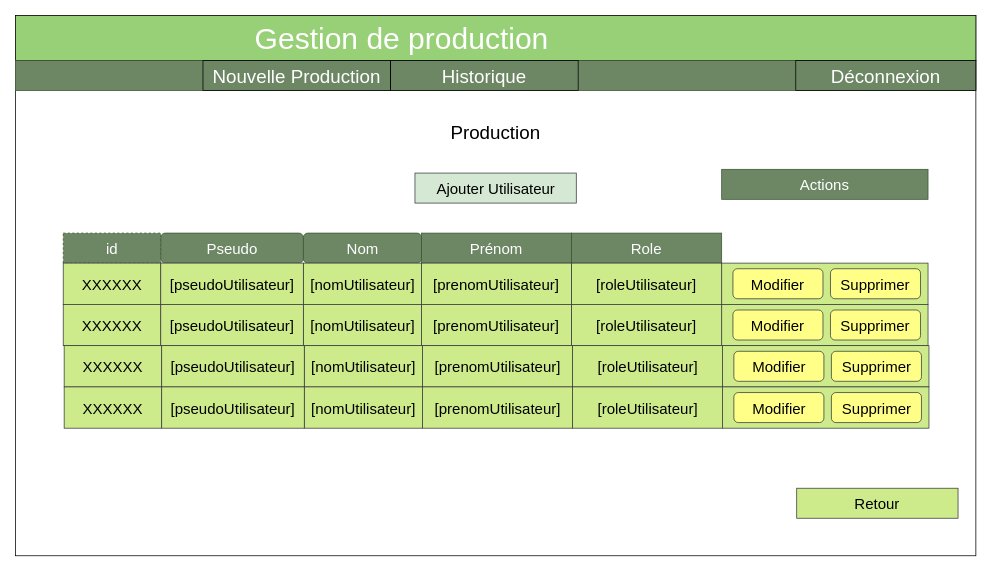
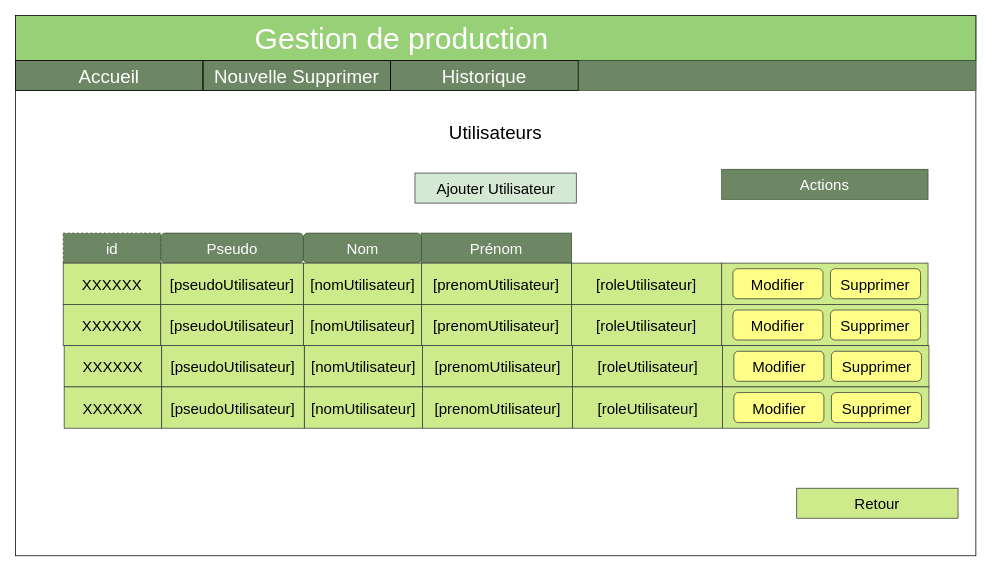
node "Accueil": added
node "Nouvelle Production": label "Nouvelle Production" -> "Nouvelle Supprimer"
node "Déconnexion": removed
node "Production": label "Production" -> "Utilisateurs"
node "Role": removed
